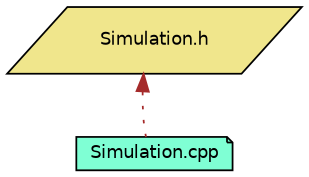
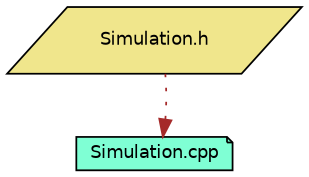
edge "Simulation.cpp" -> "Simulation.h": reversed
